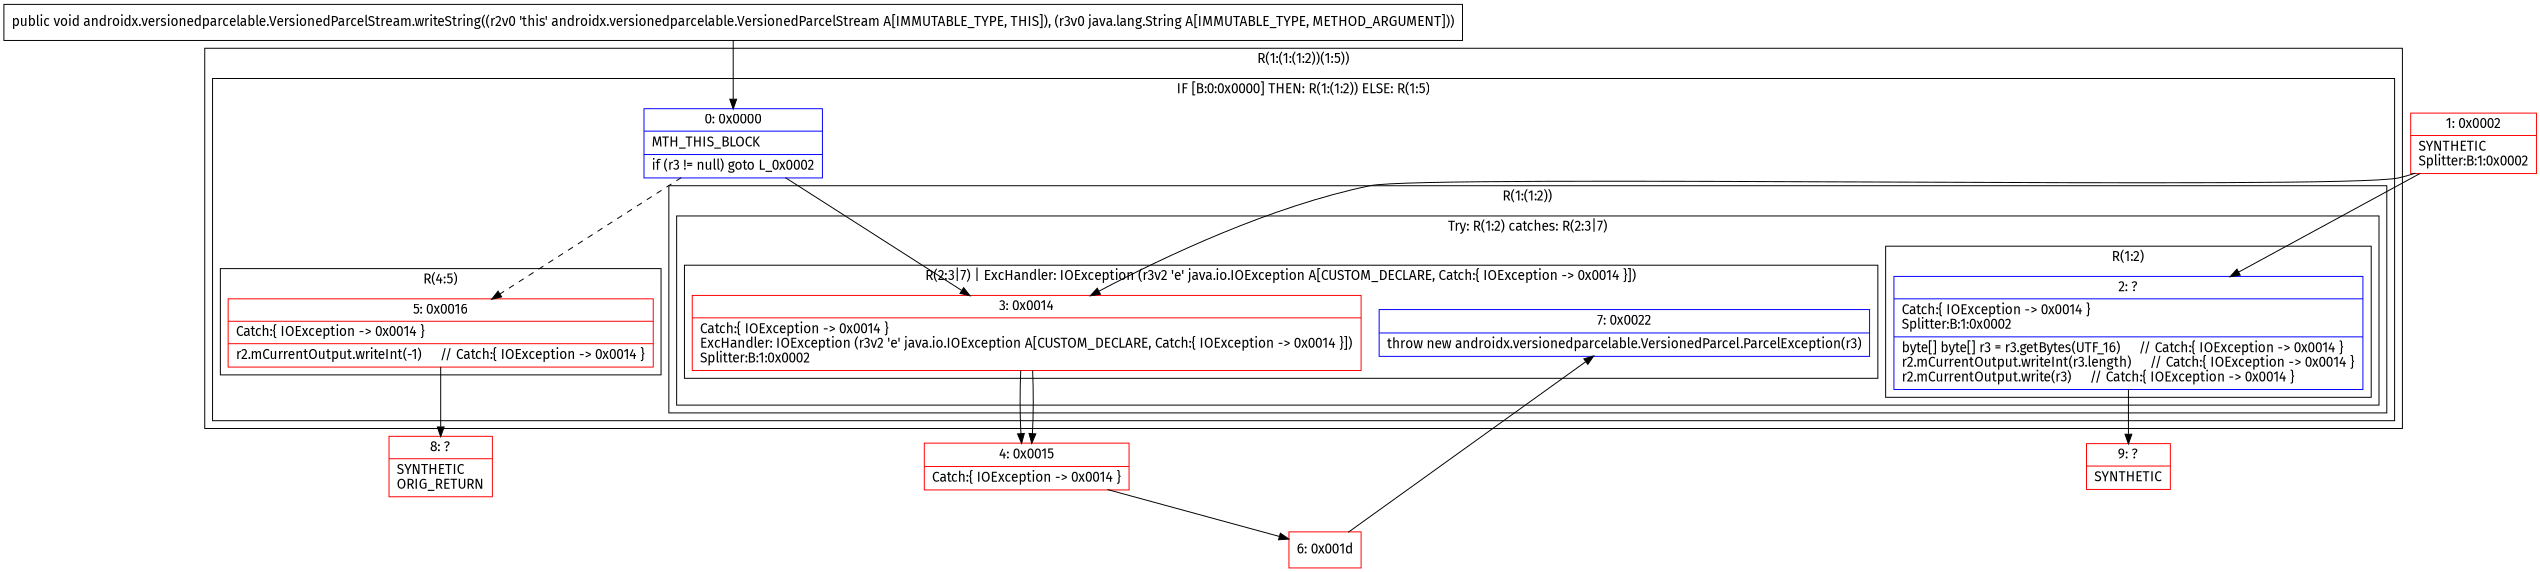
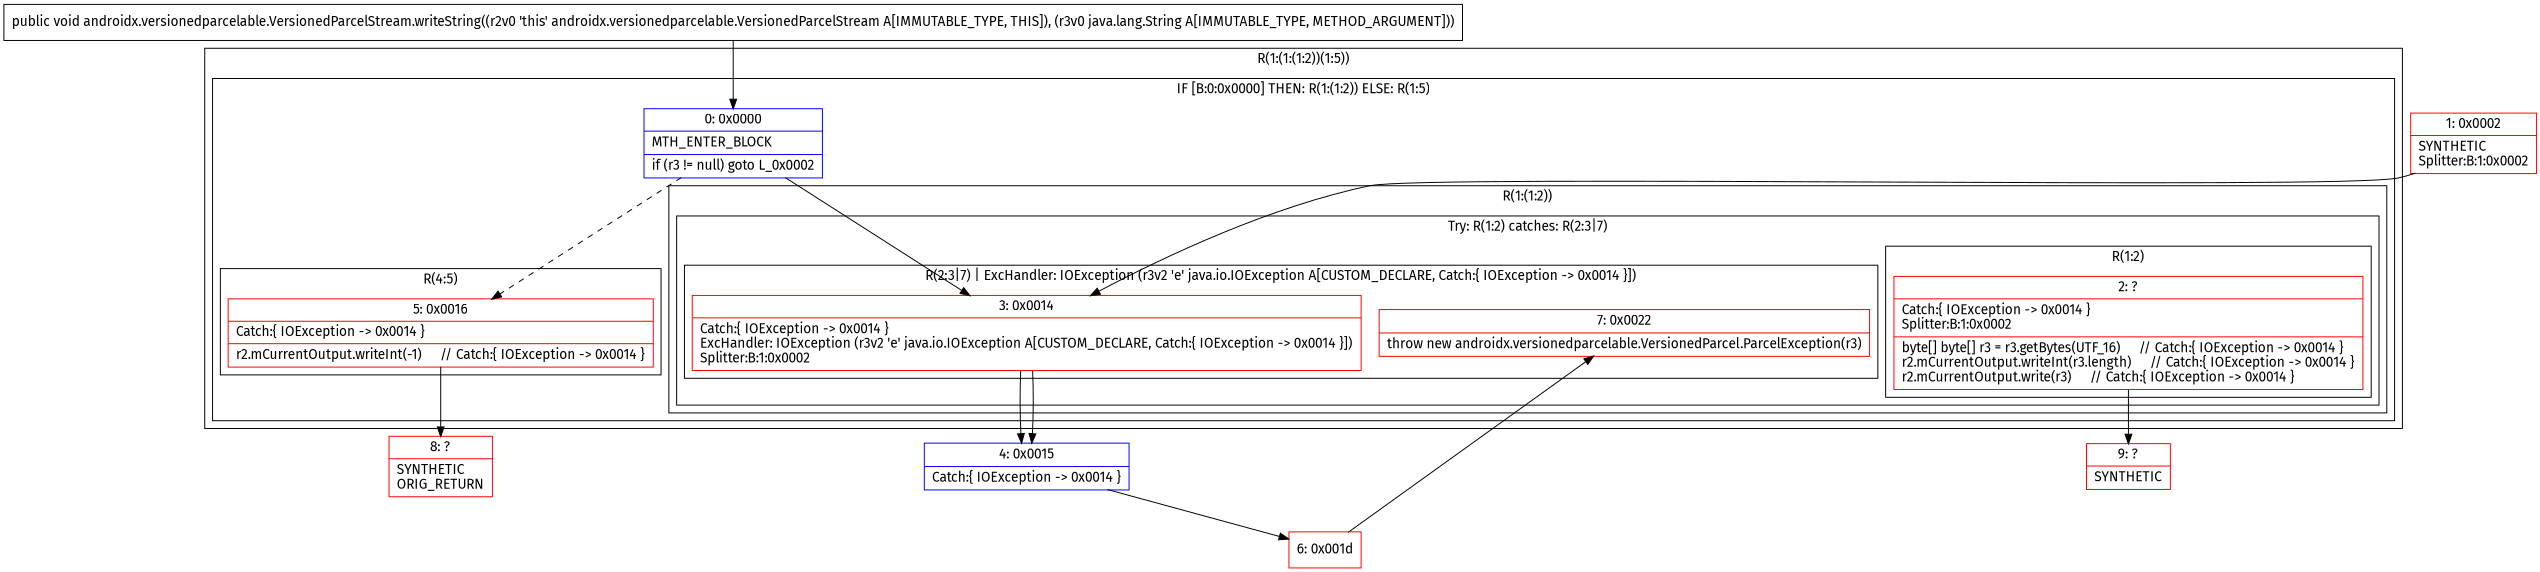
node "0: 0x0000": text "MTH_THIS_BLOCK" -> "MTH_ENTER_BLOCK"
edge "1: 0x0002" -> "2: ?": removed
node "7: 0x0022": color blue -> red
node "2: ?": color blue -> red
node "4: 0x0015": color red -> blue
